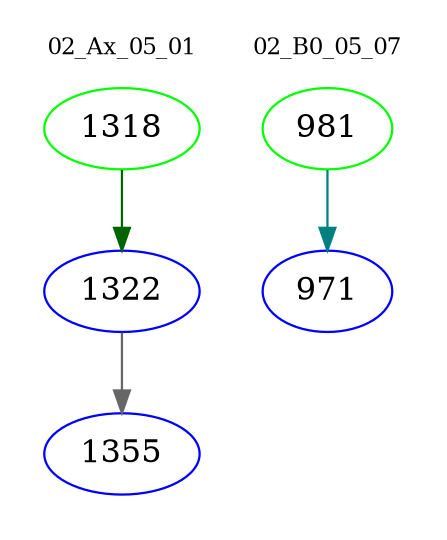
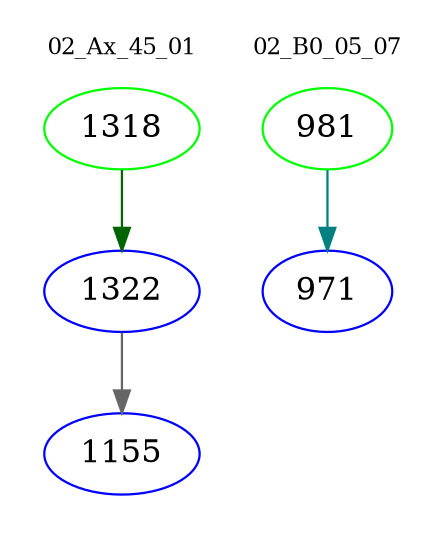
cluster "02_Ax_05_01": label "02_Ax_05_01" -> "02_Ax_45_01"
node "1355": label "1355" -> "1155"
